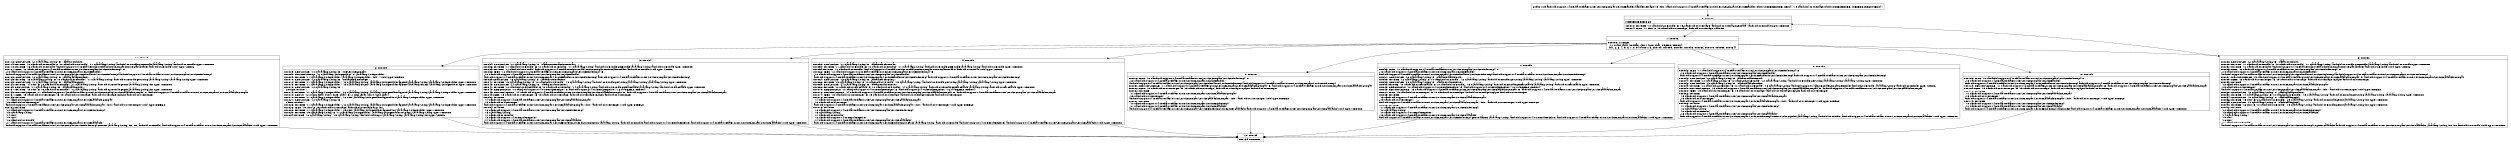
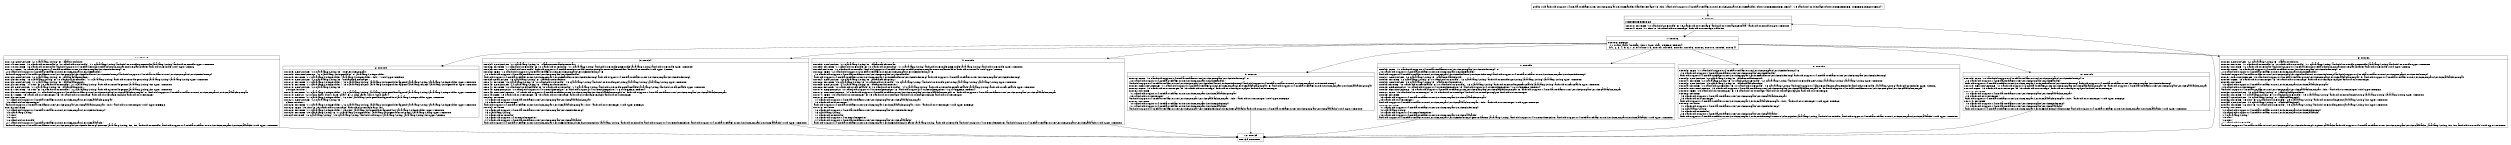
node "1: 0x0006": text "0x0006: SWITCH" -> "0x0006: CHECK"
edge "2: 0x0009" -> "12: 0x013f": now "1: 0x0006" -> "12: 0x013f"
